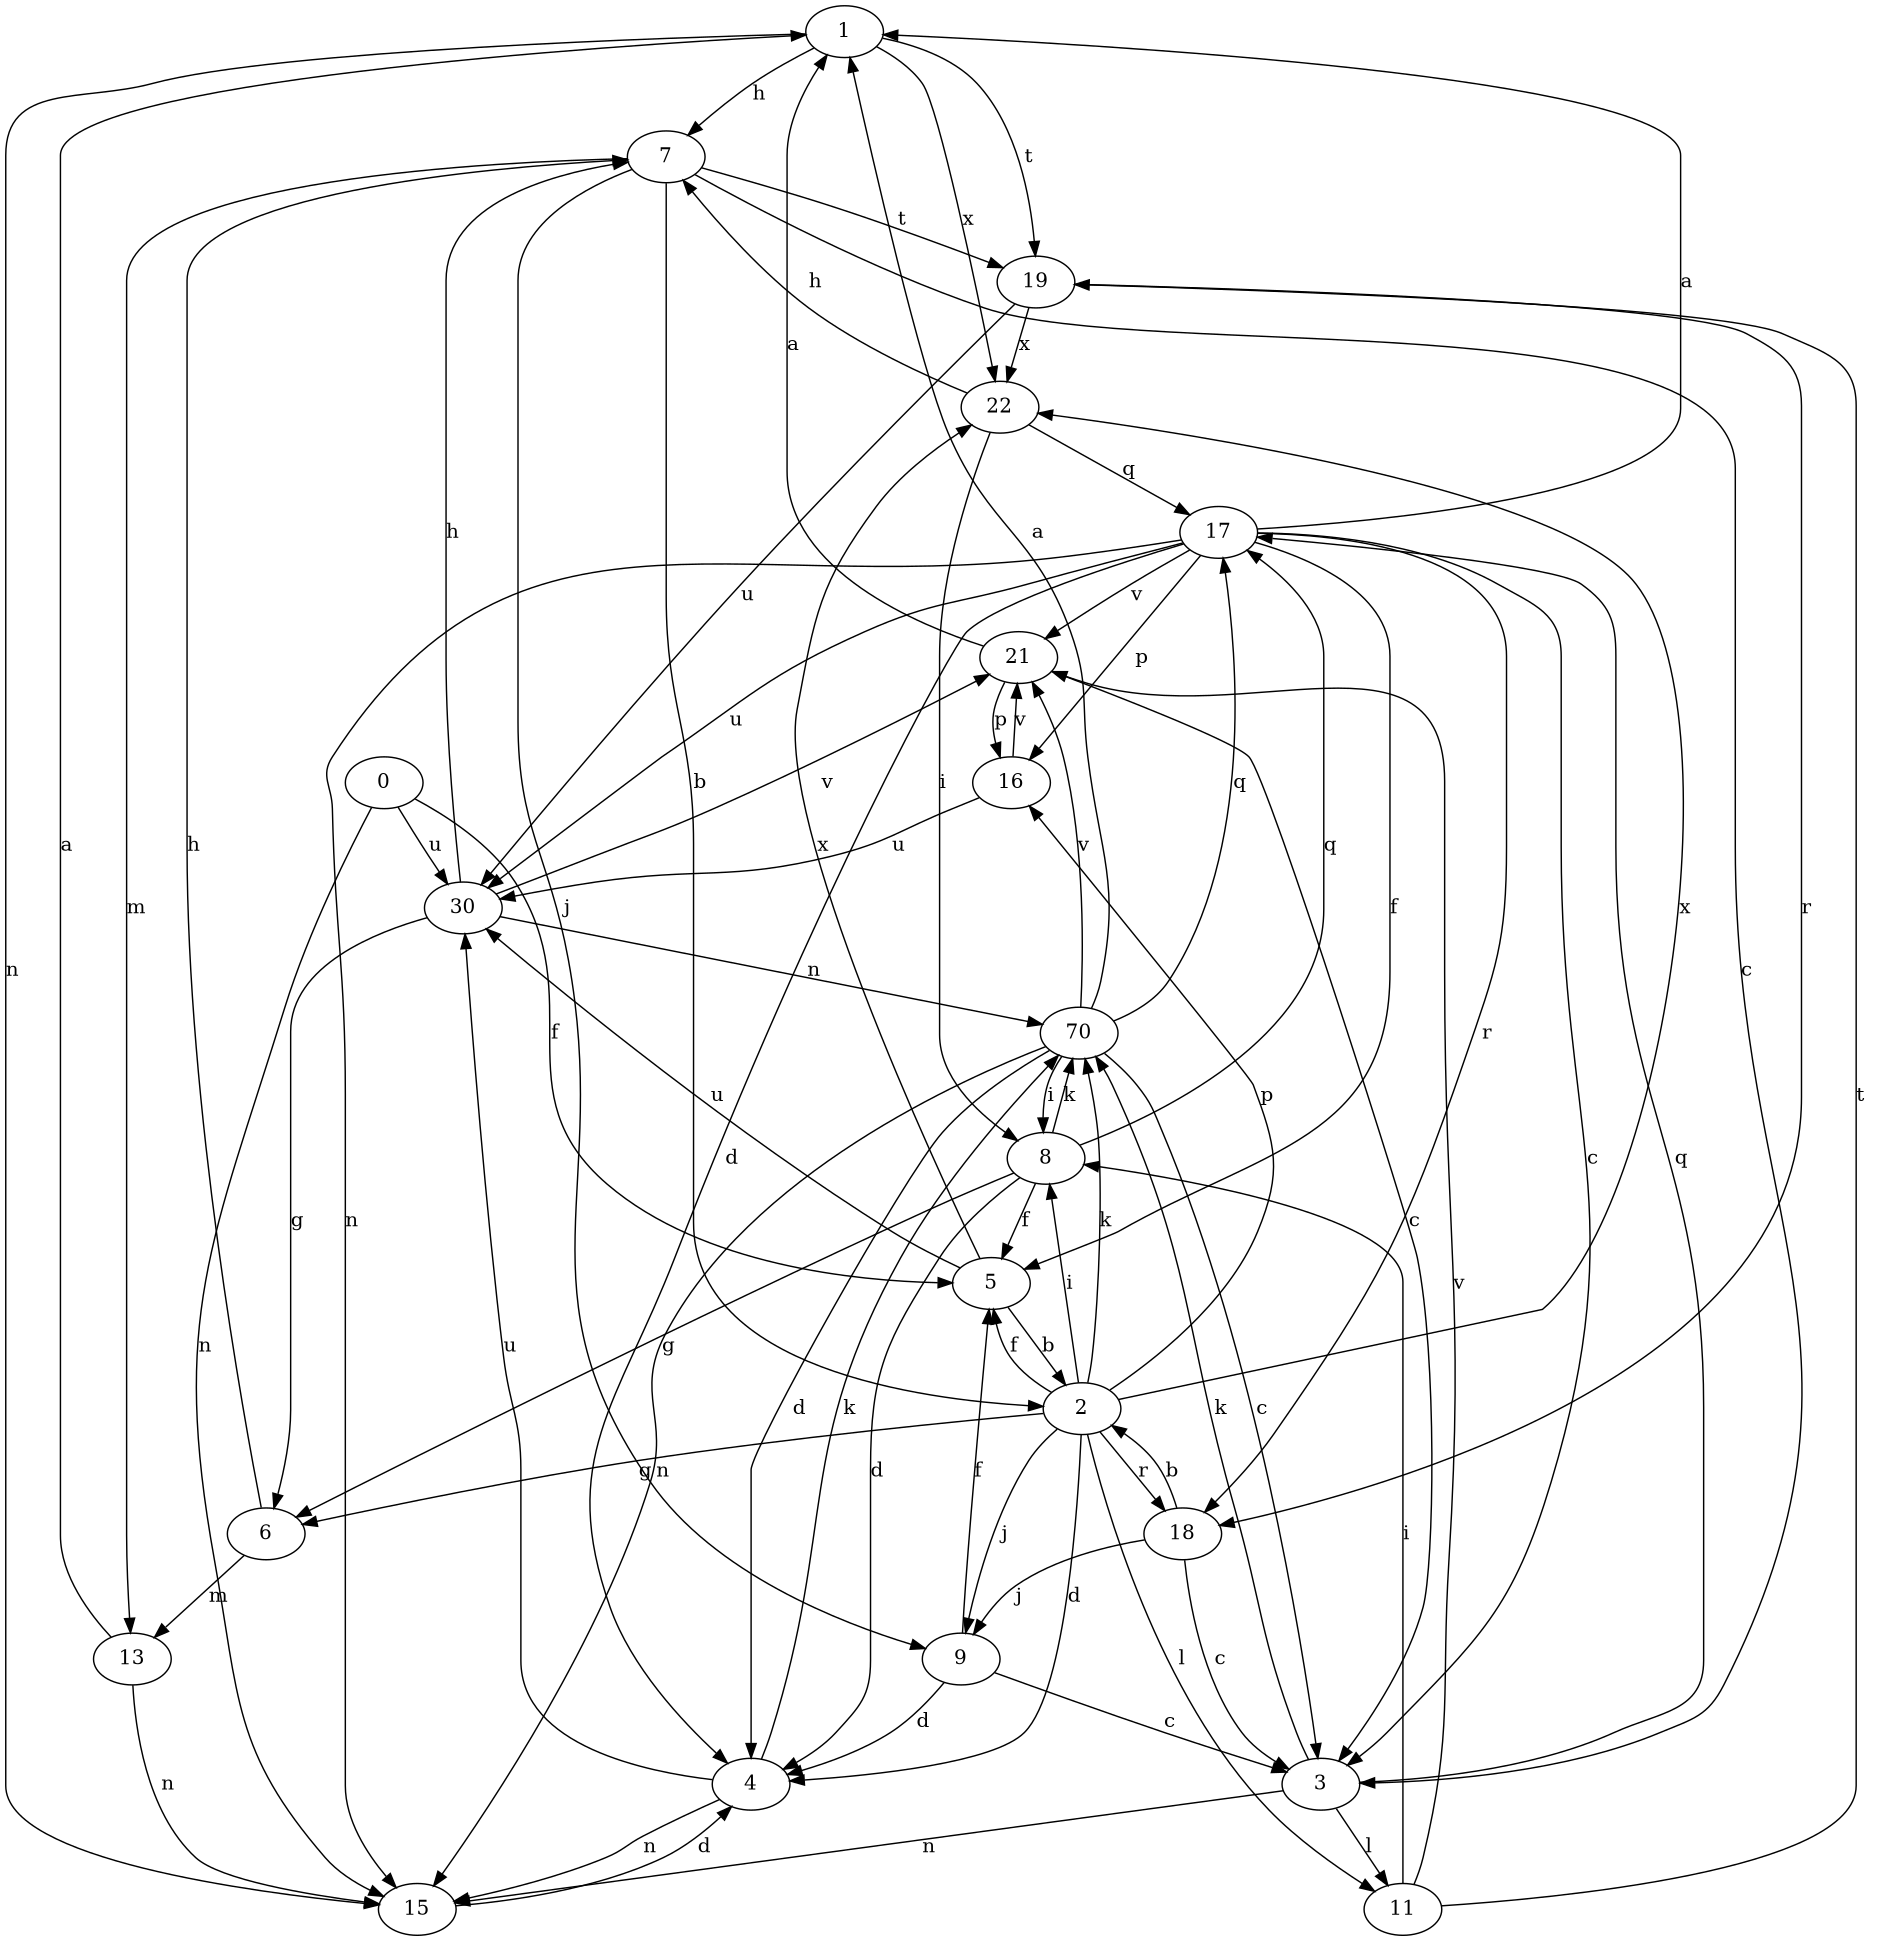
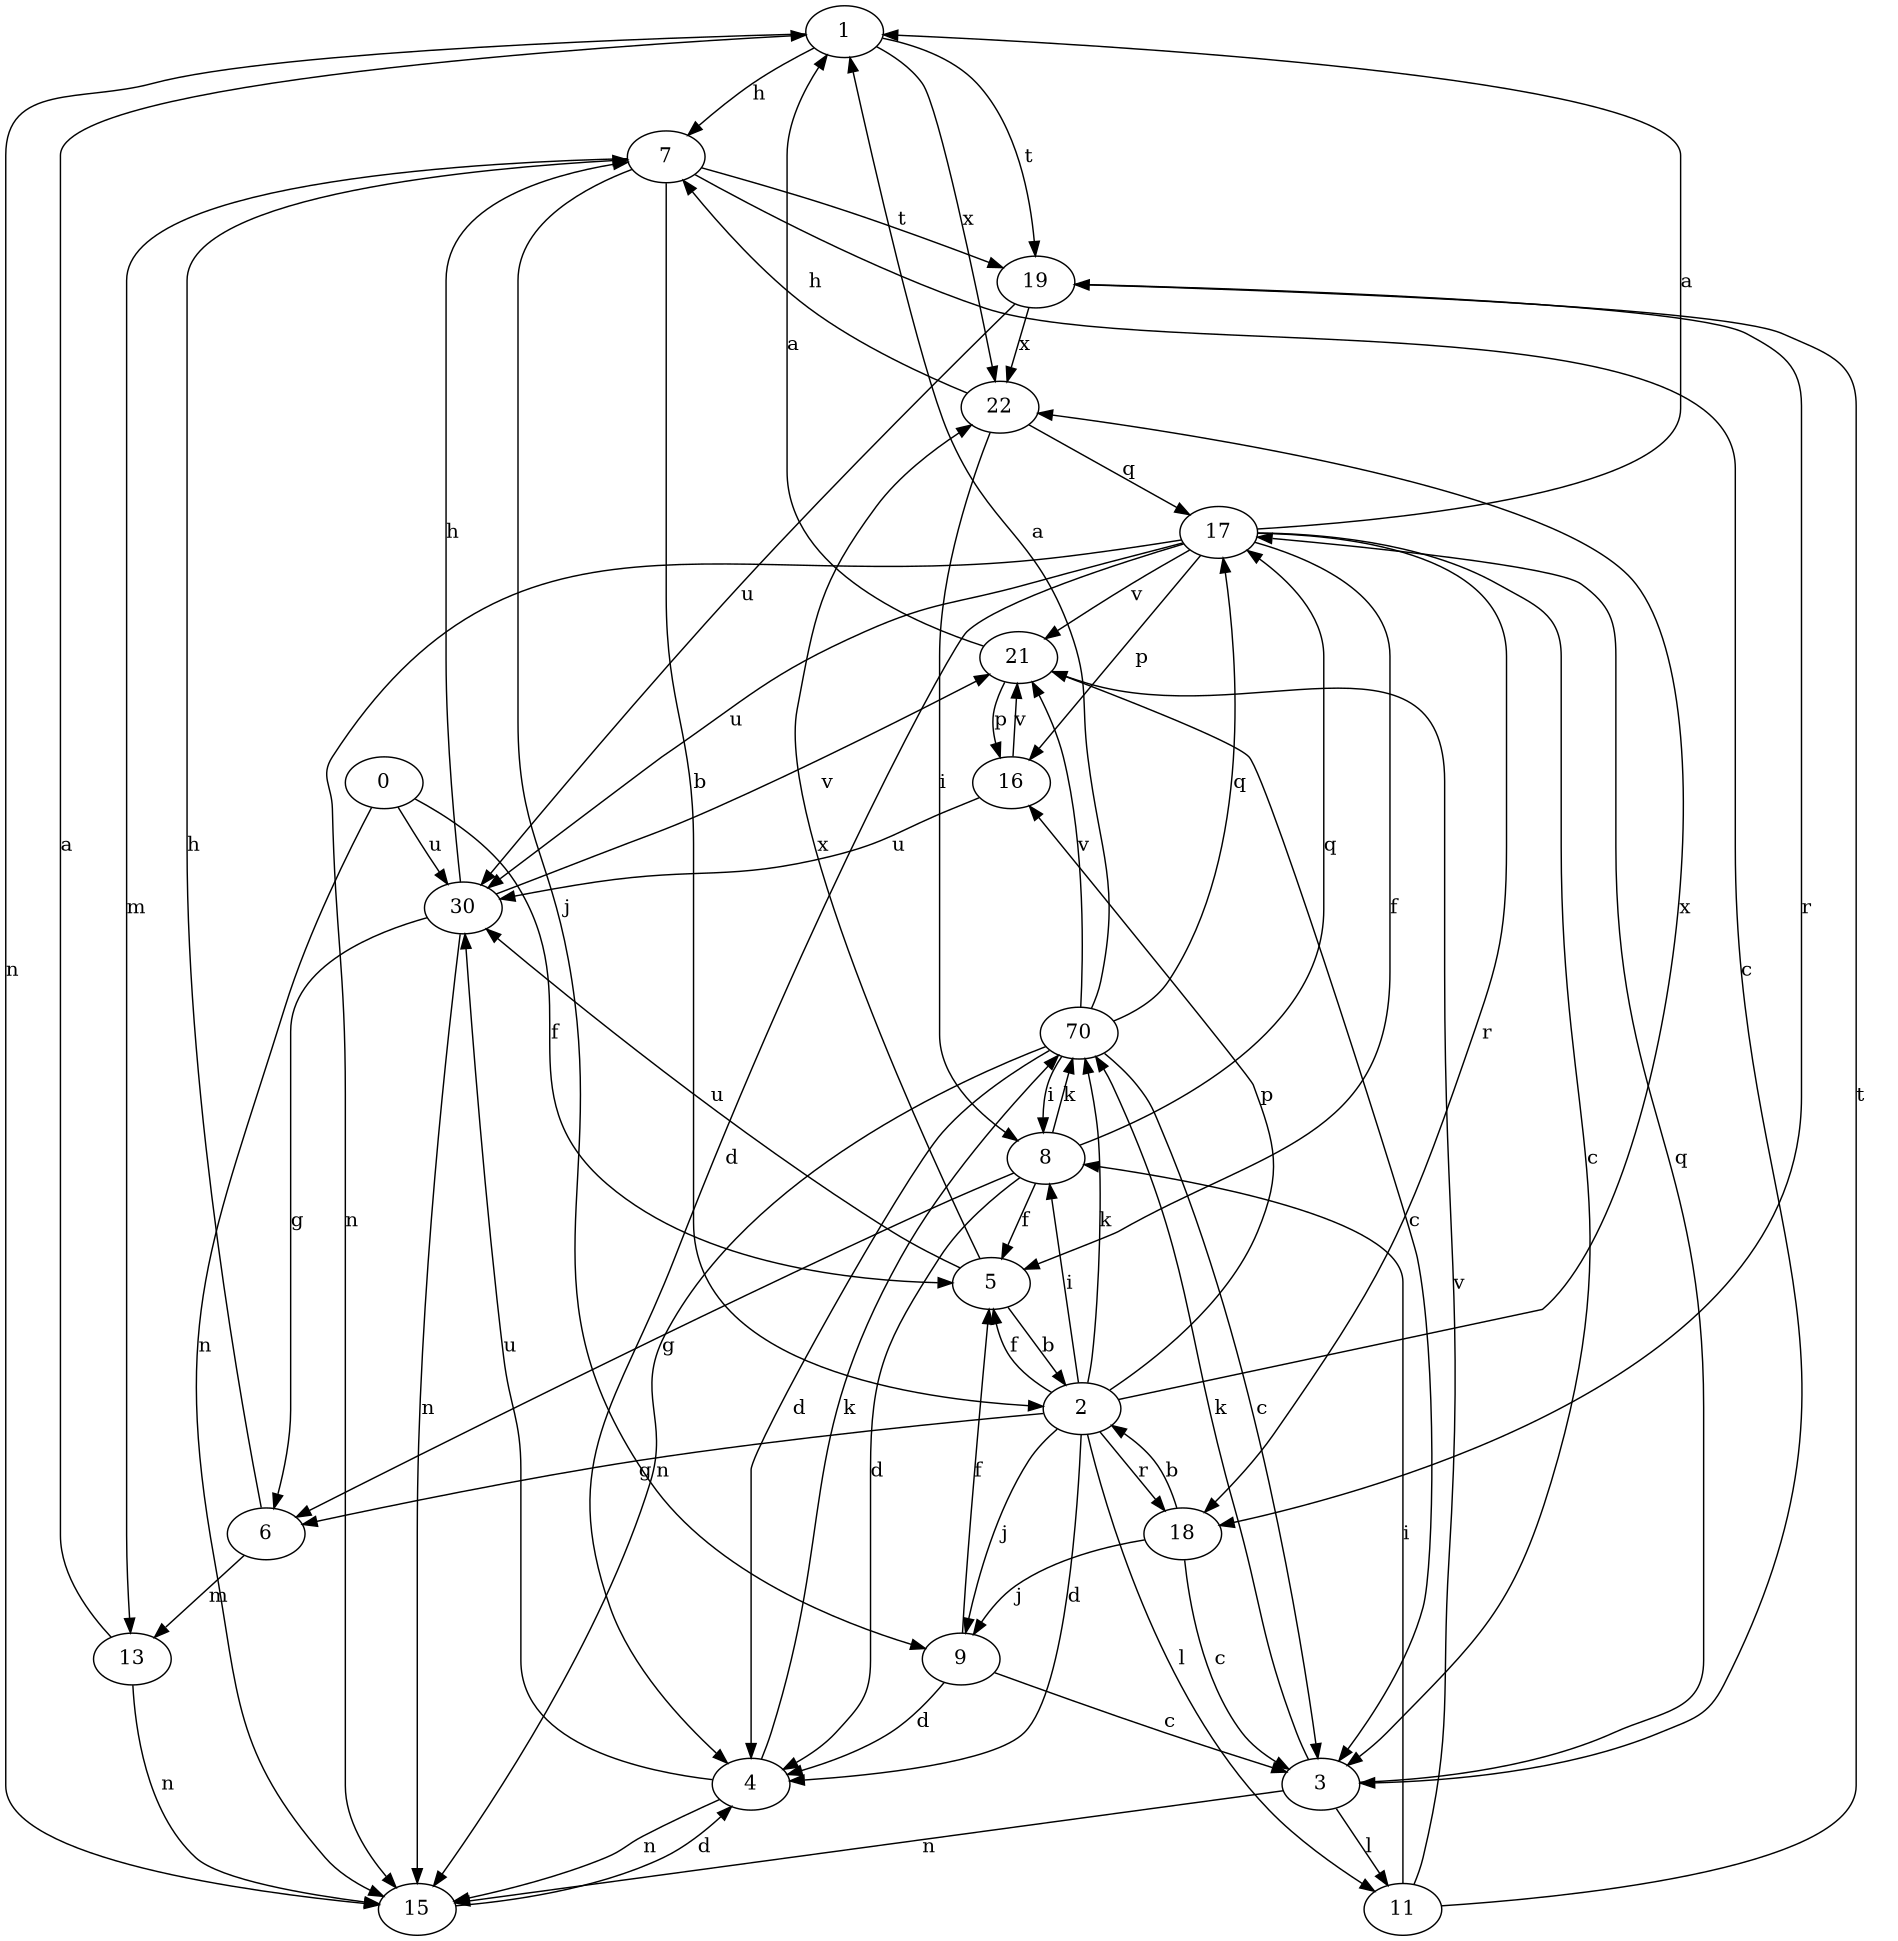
edge "30" -> "70": now "30" -> "15"
